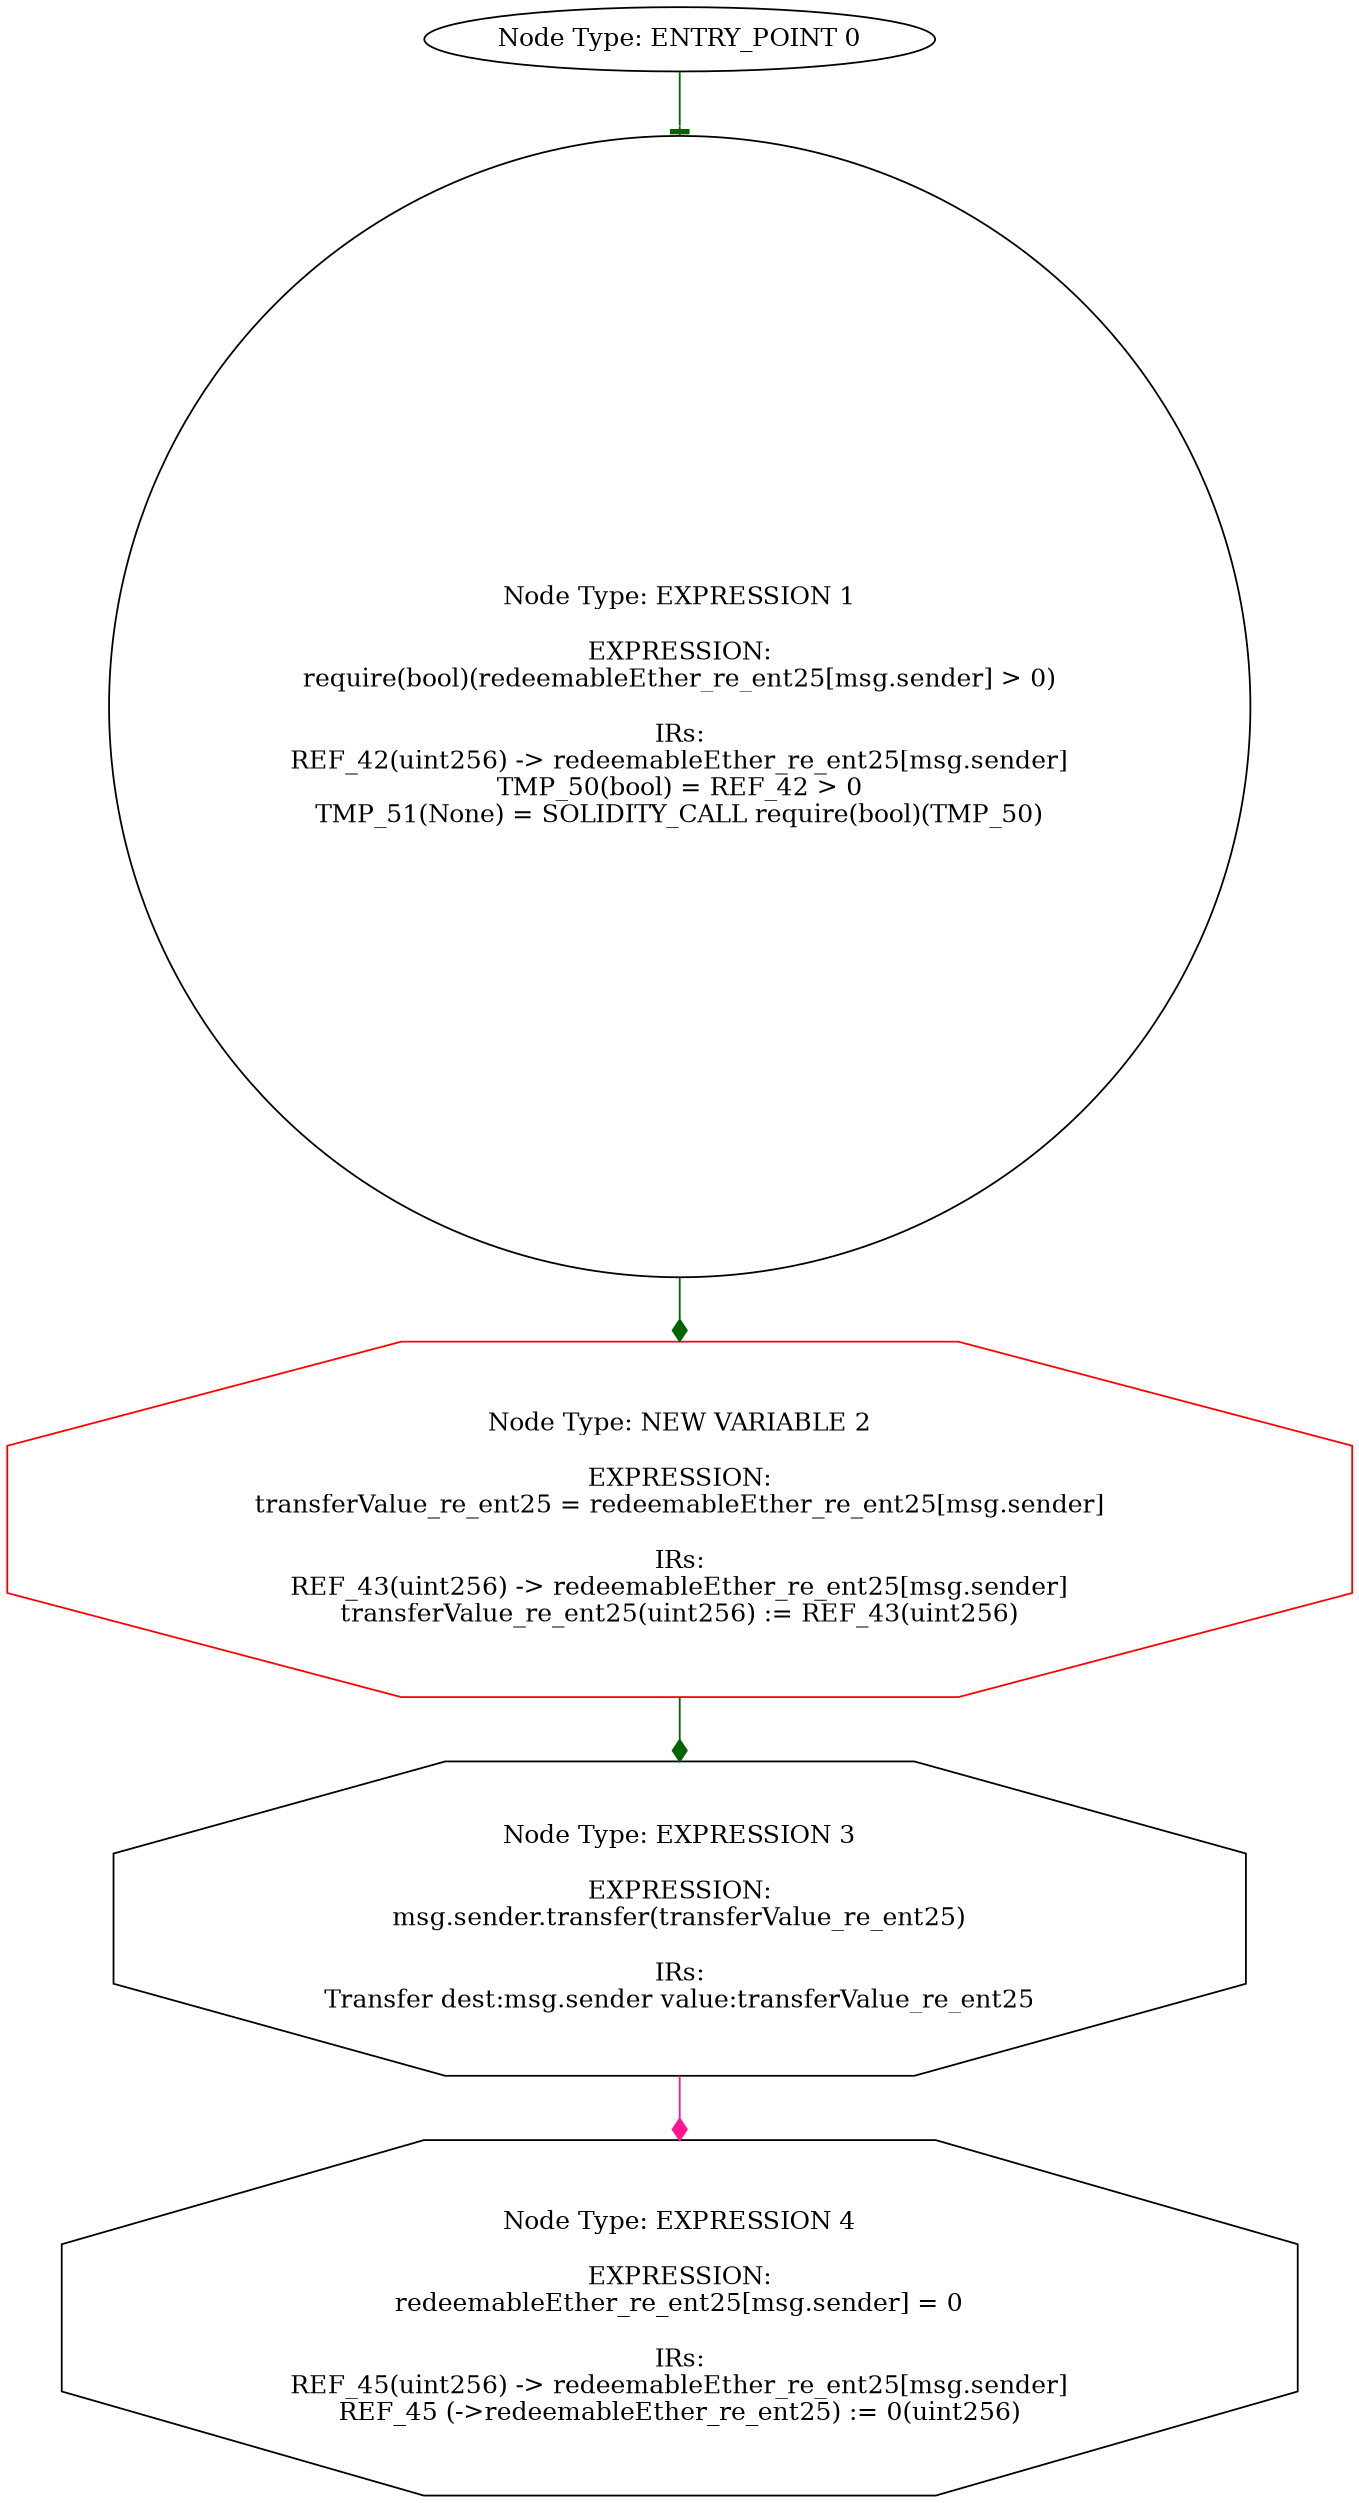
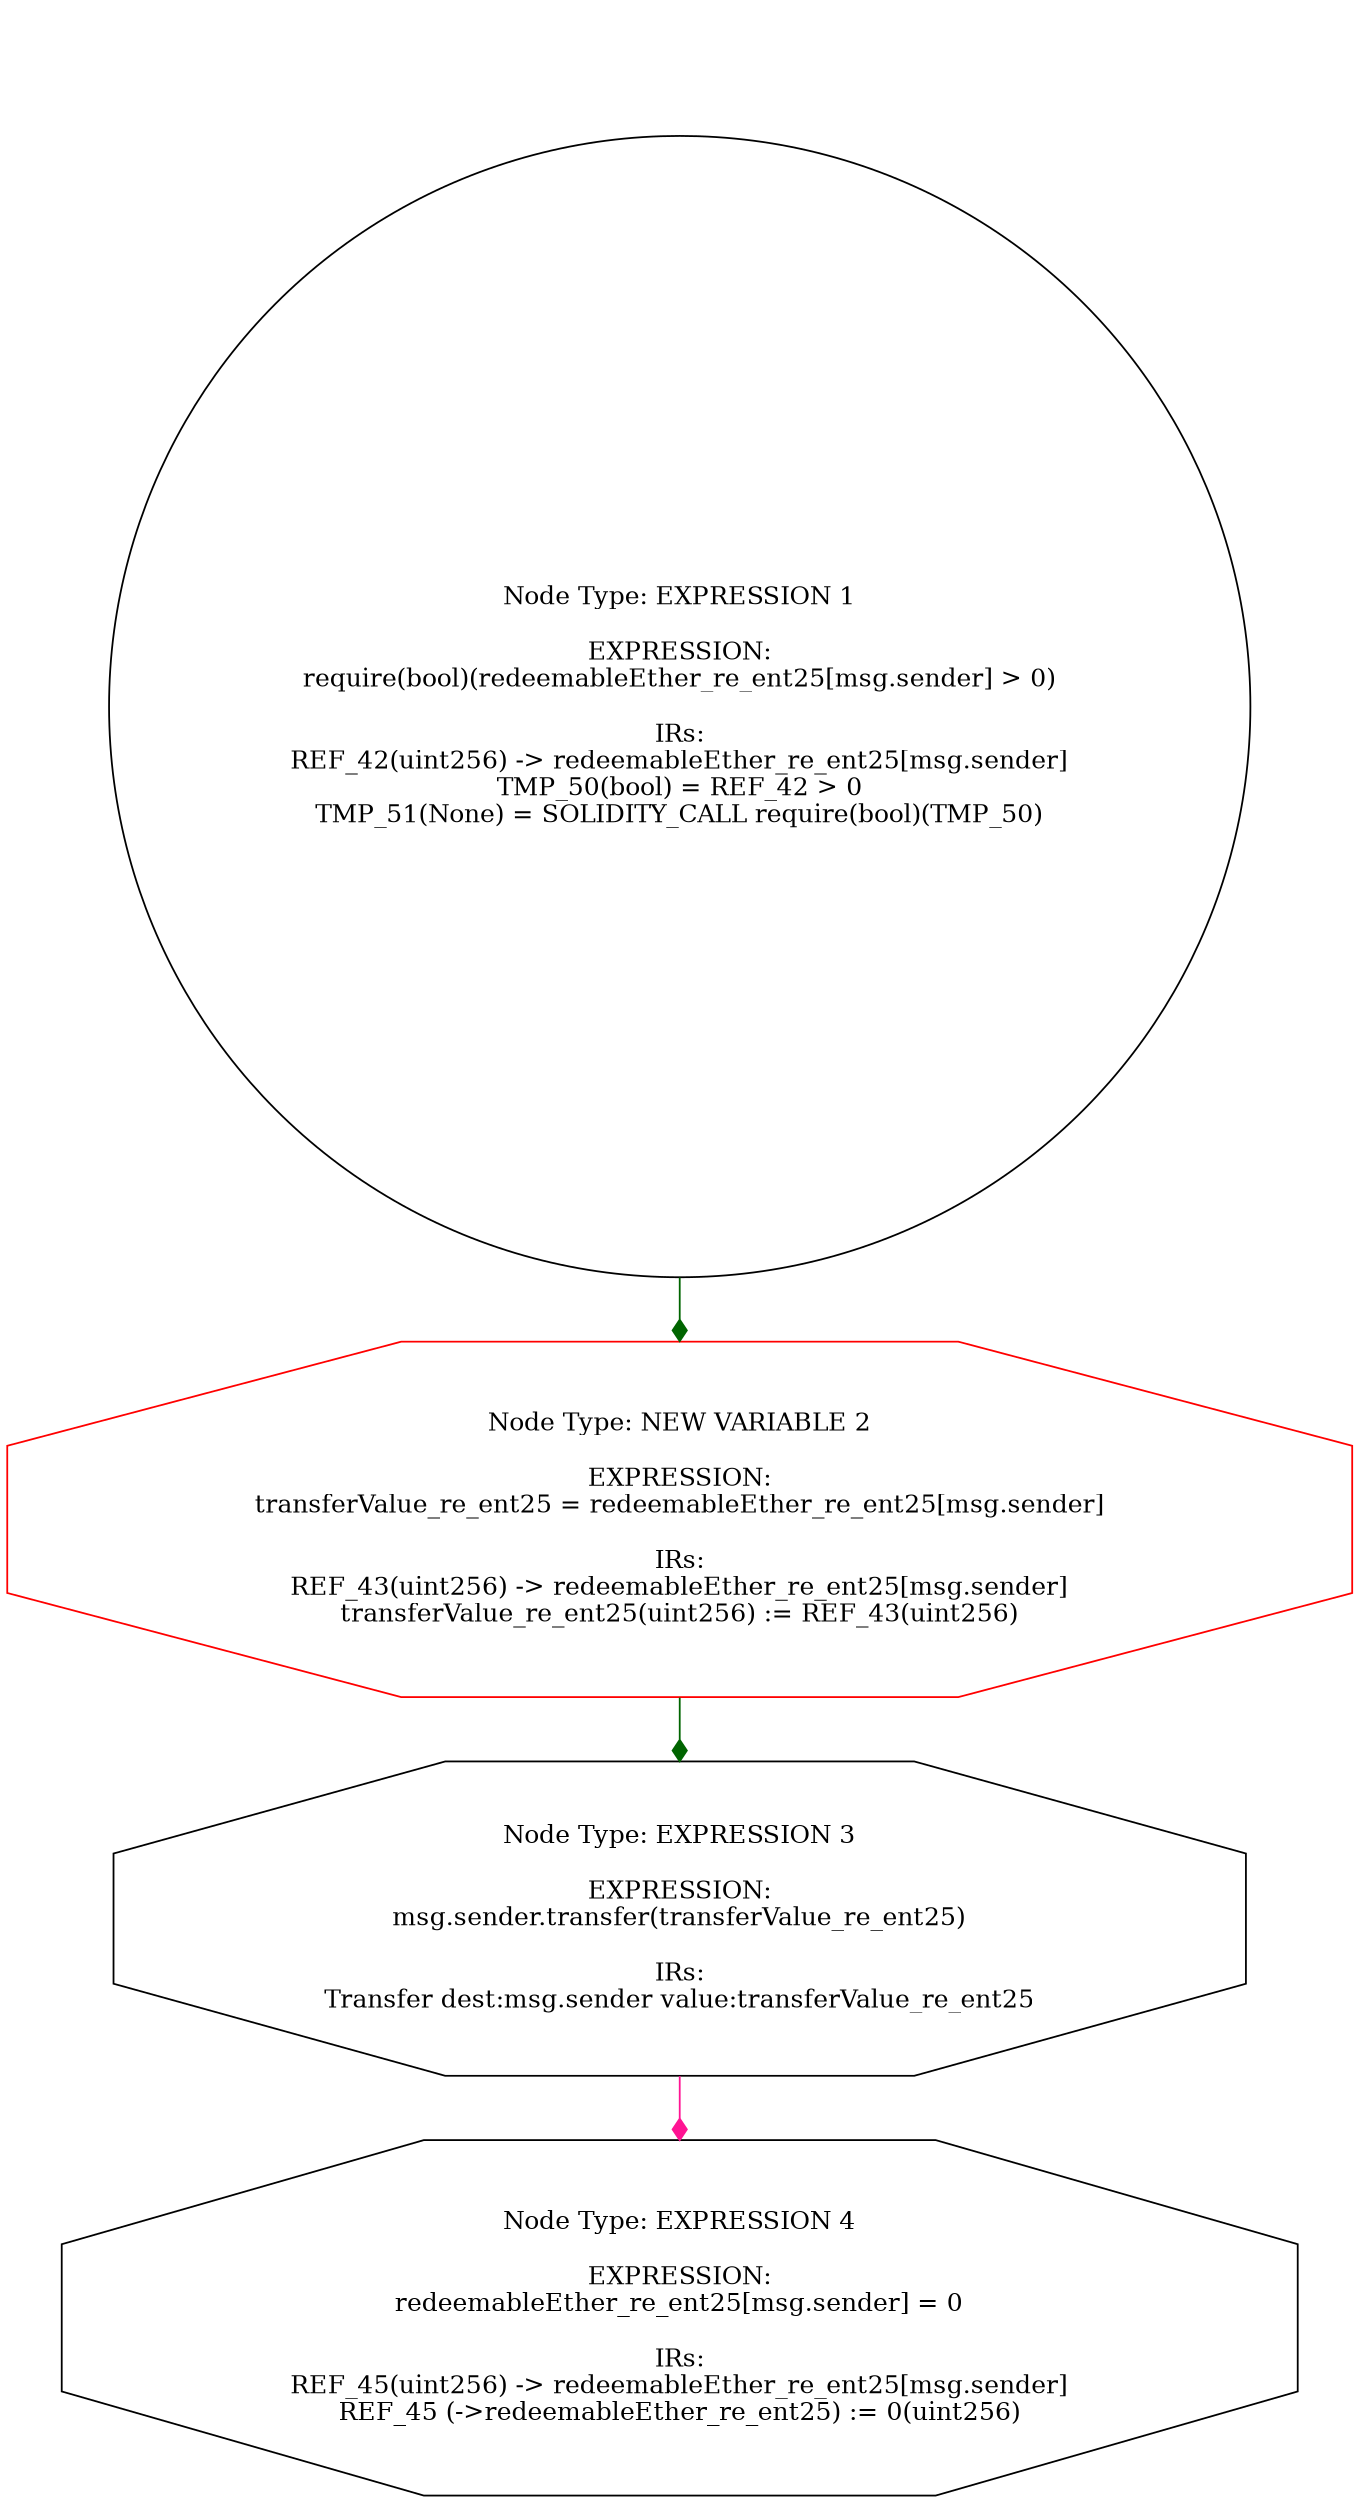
node "Node Type: ENTRY_POINT 0": removed
